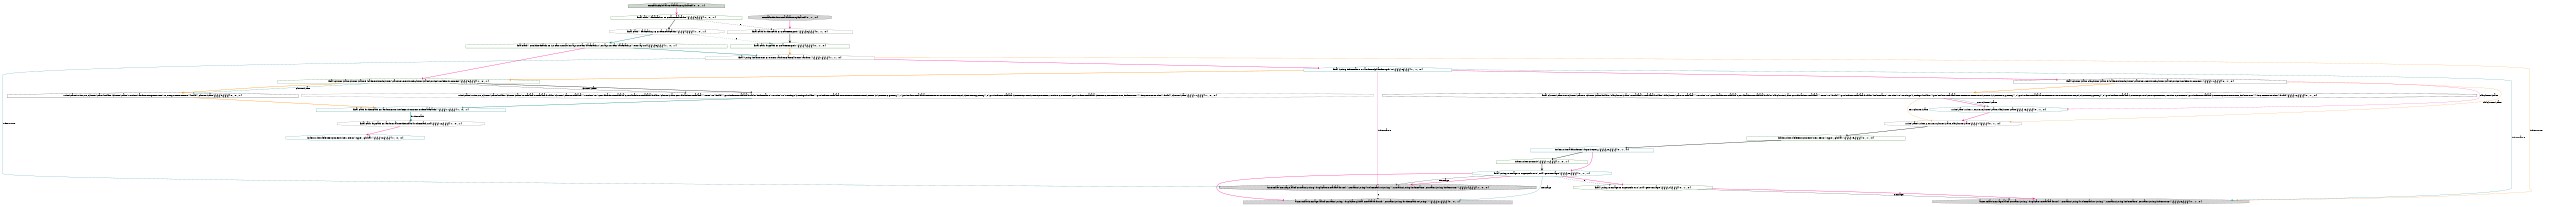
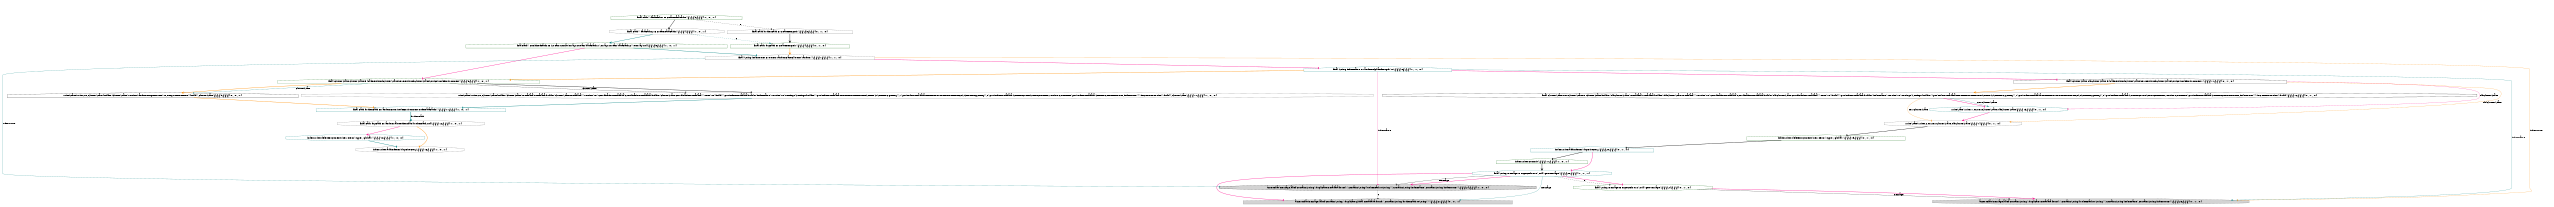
node "testFailsIfGlobalMetadataIsDuplicated['0', '0', '1']": removed
node "testFailsIfIndexMetadataIsDuplicated['0', '1', '0']": removed
node "indexWriter.addIndexes(dupDirectory)@@@16@@@['1', '0', '1']": added
